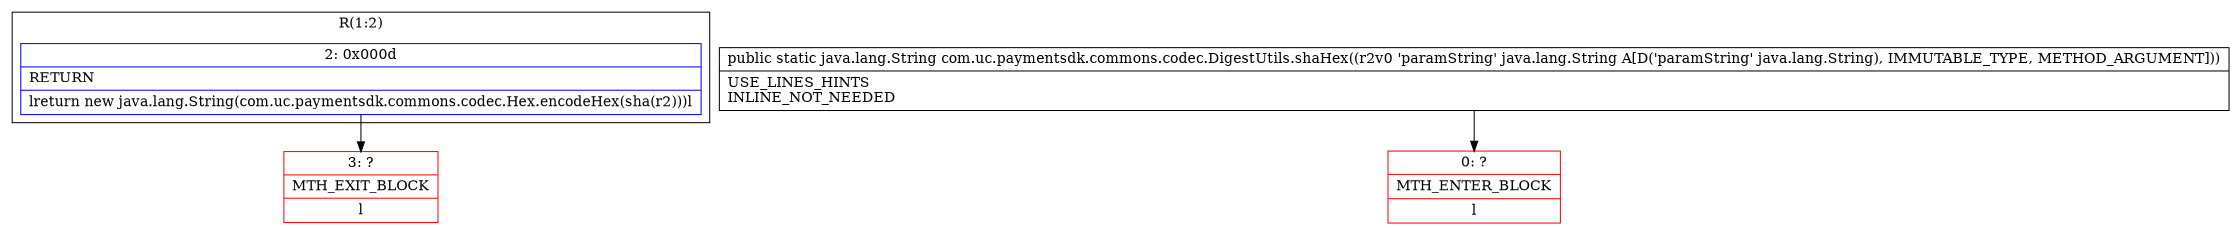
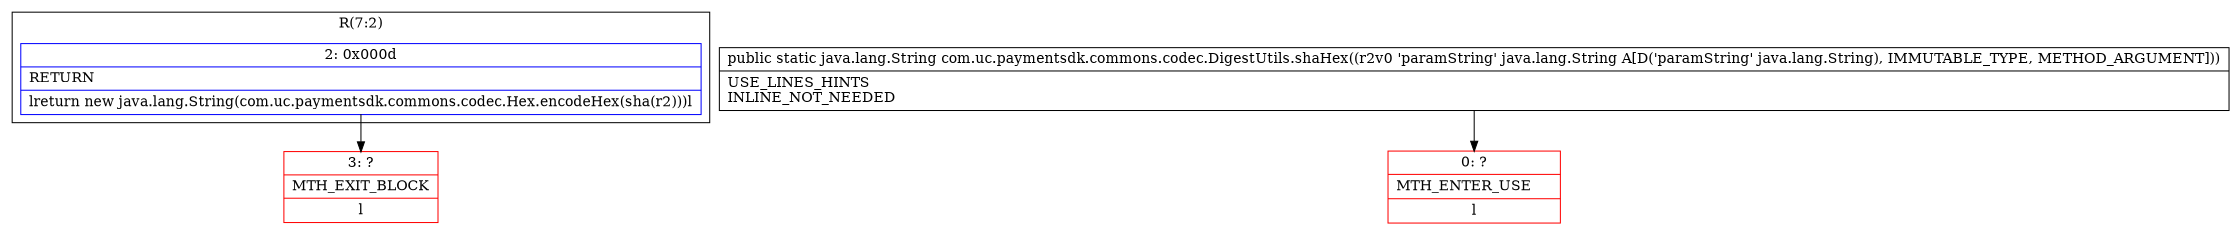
cluster "R(1:2)": label "R(1:2)" -> "R(7:2)"
node "0: ?": text "MTH_ENTER_BLOCK" -> "MTH_ENTER_USE"
